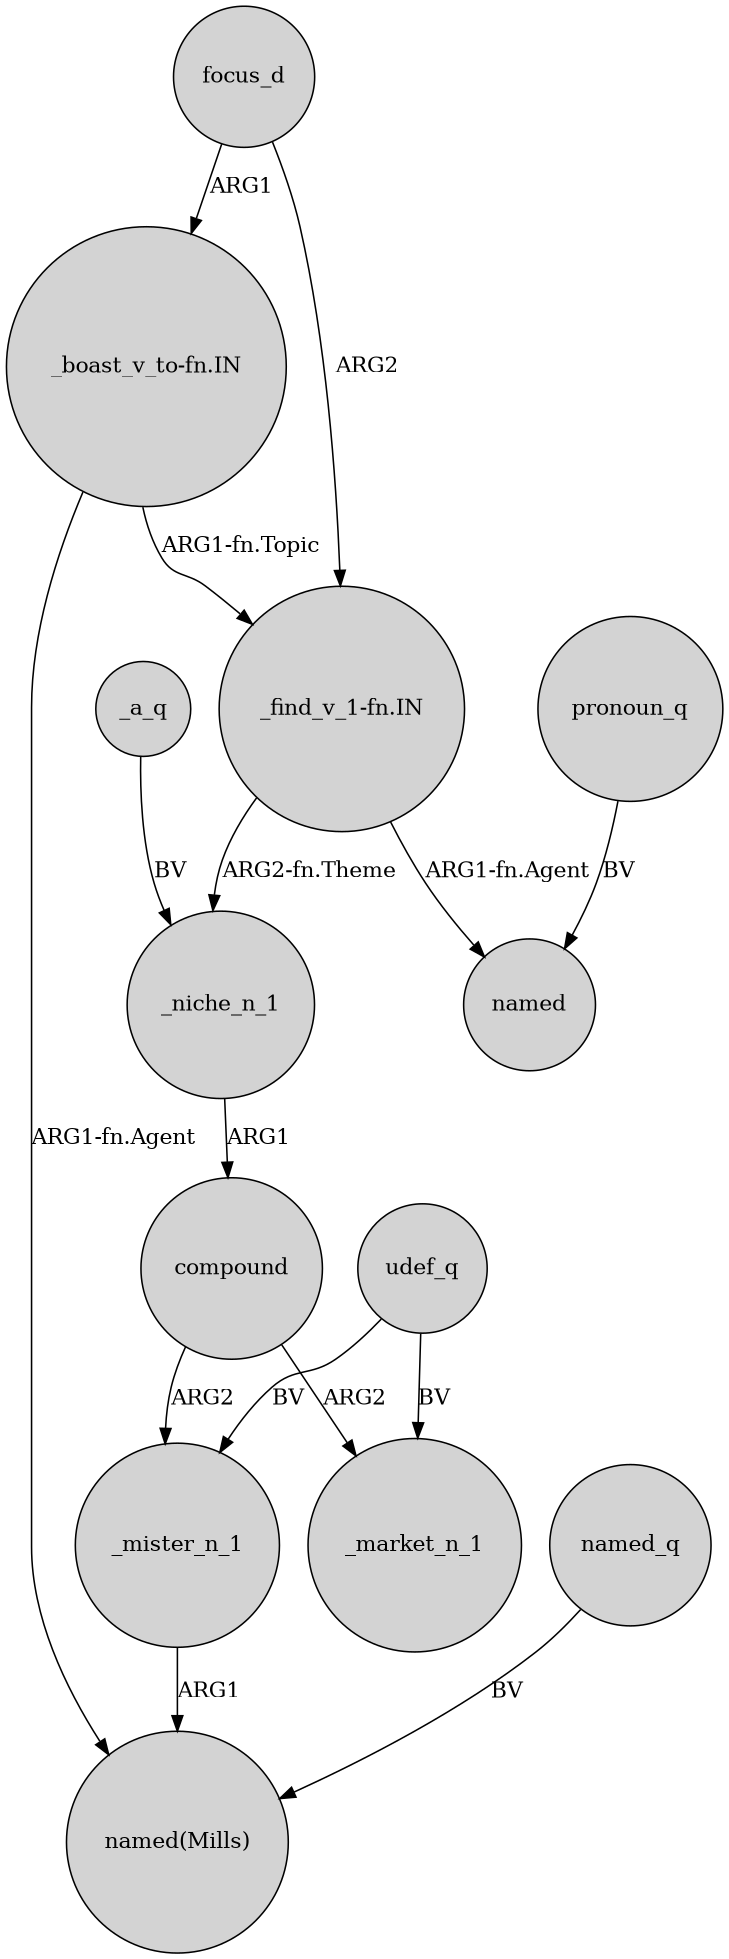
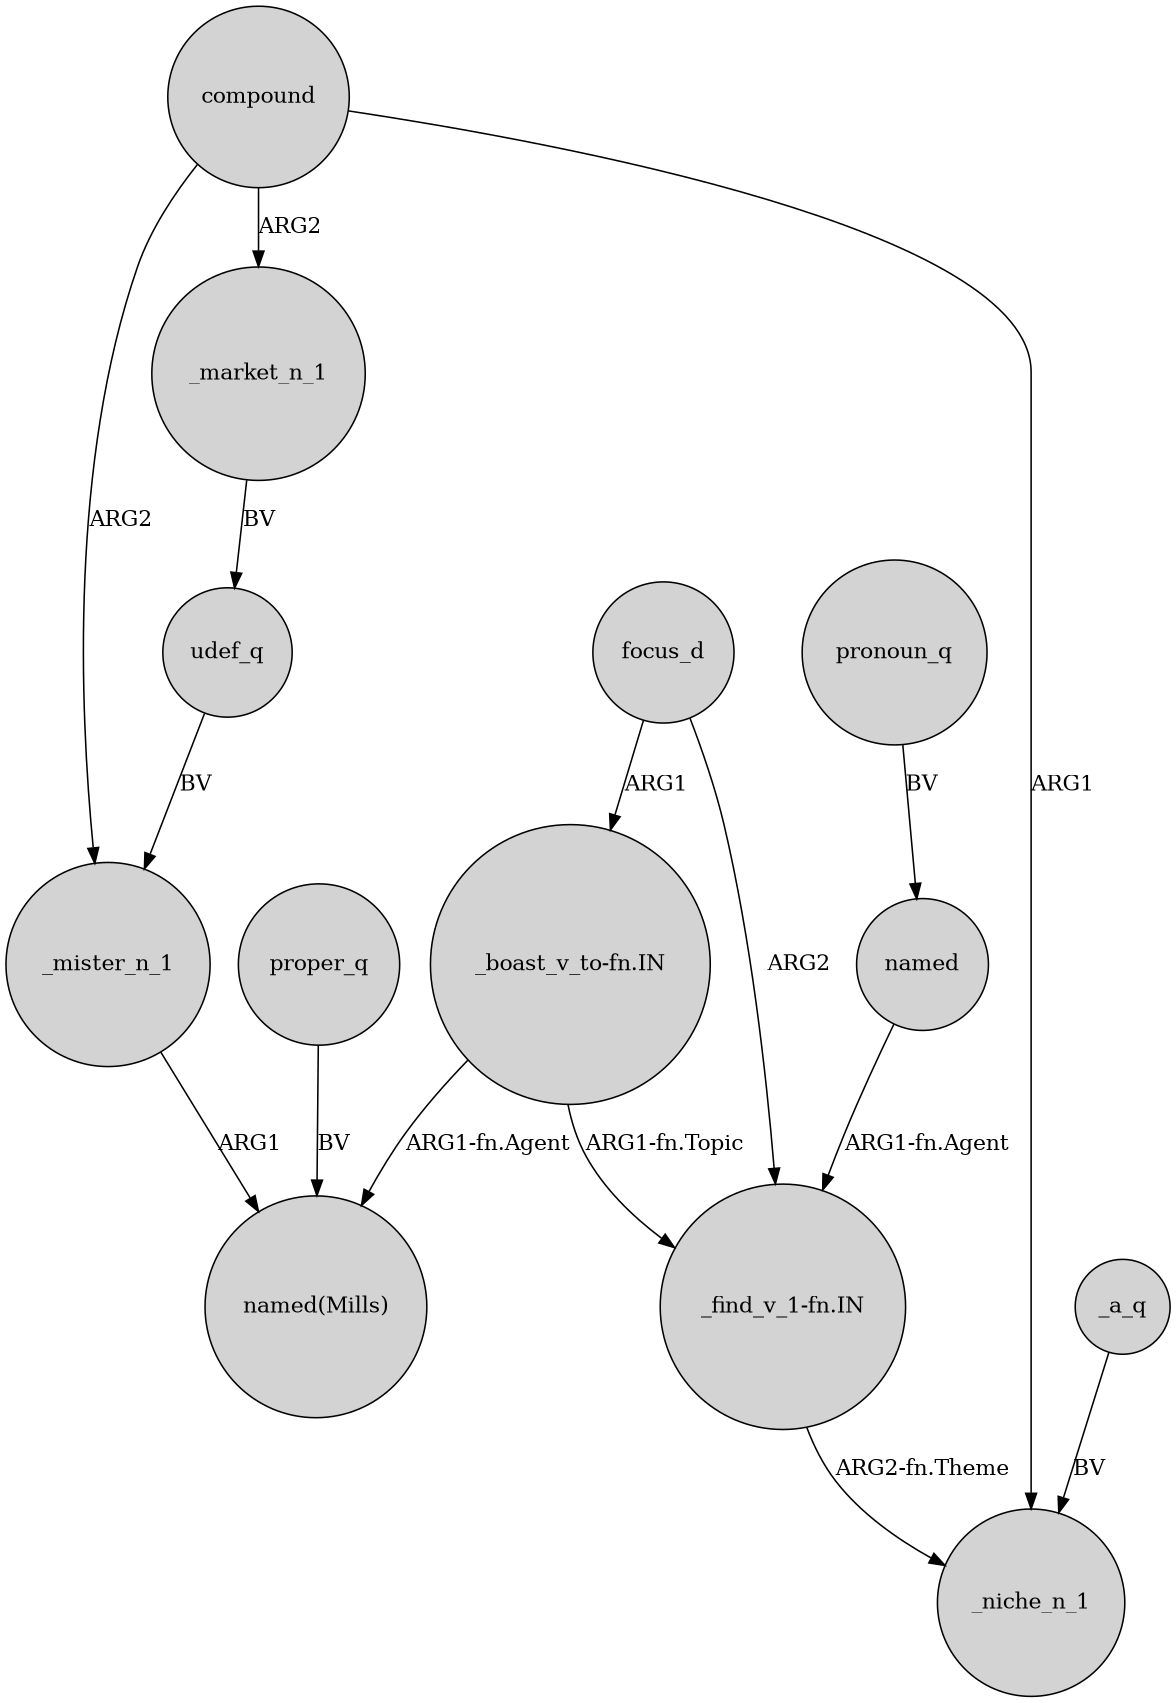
edge "_find_v_1-fn.IN" -> "named": reversed
edge "_niche_n_1" -> "compound": reversed
edge "udef_q" -> "_market_n_1": reversed
node "named_q": label "named_q" -> "proper_q"
